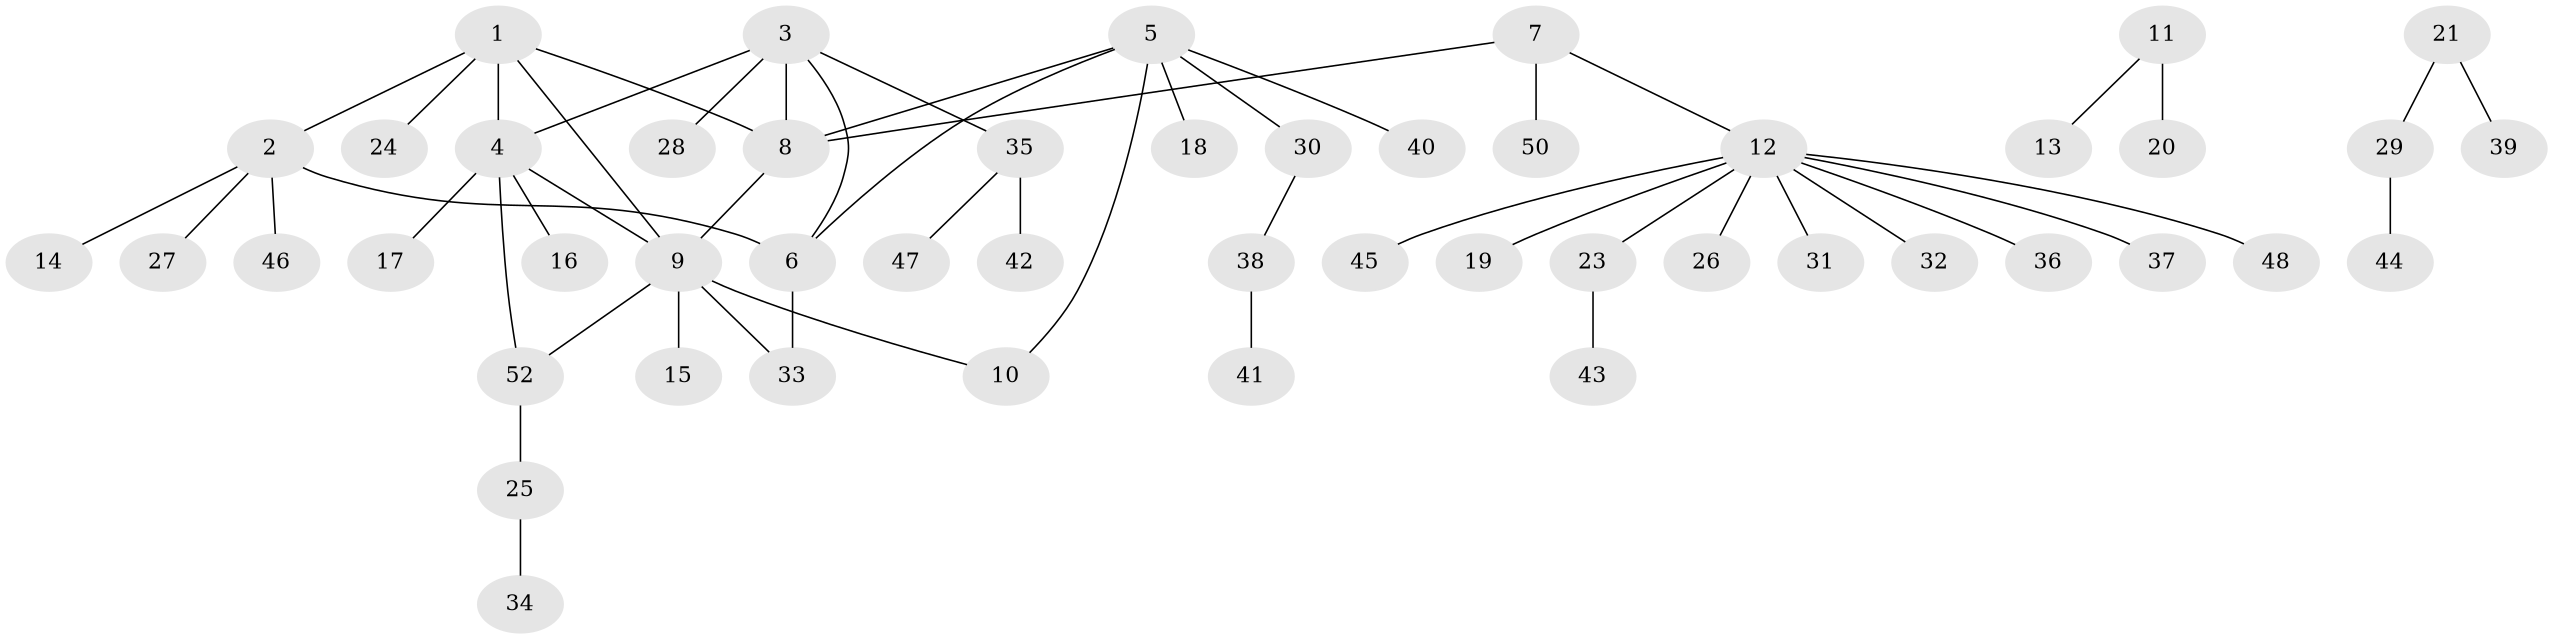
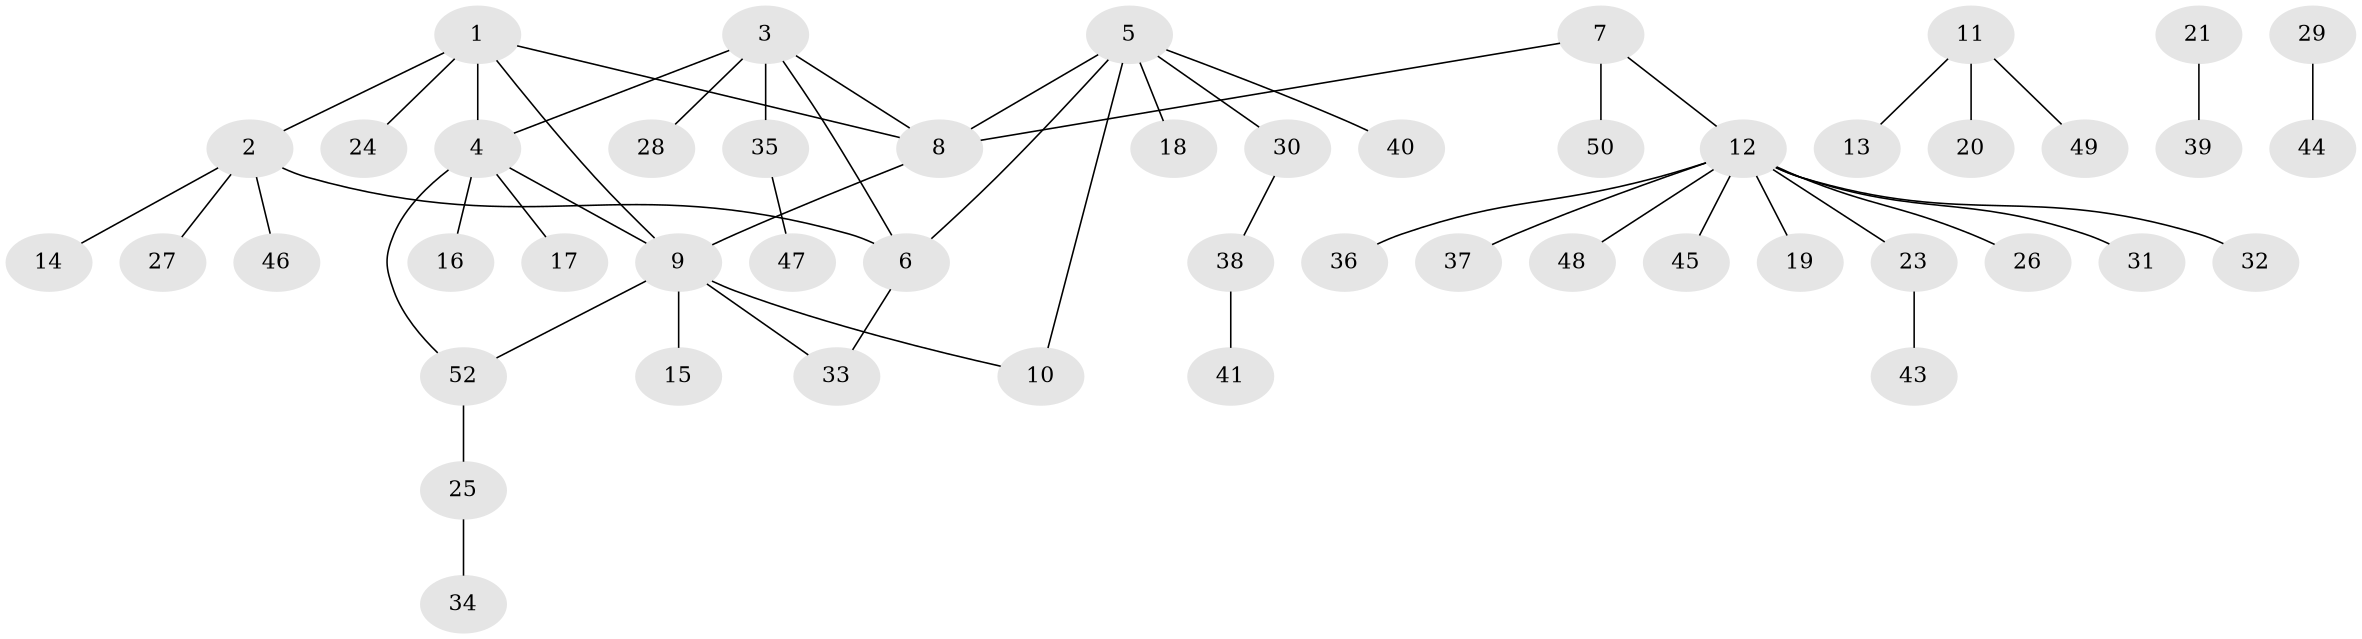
edge "21" -- "29": removed
node "49": added
node "42": removed
